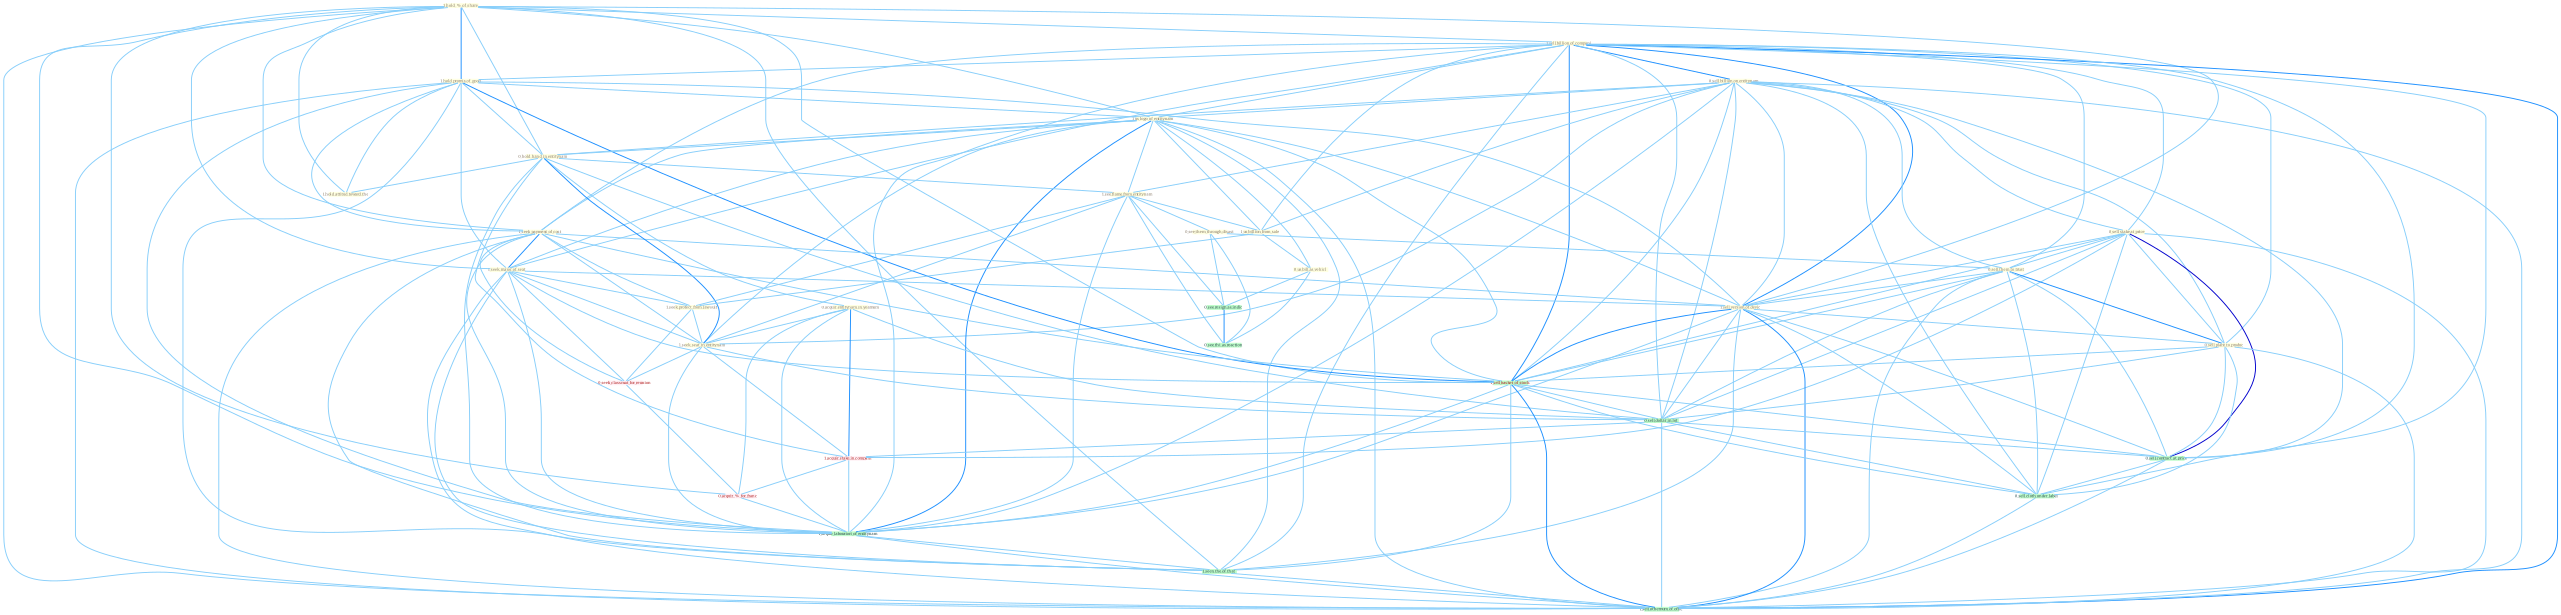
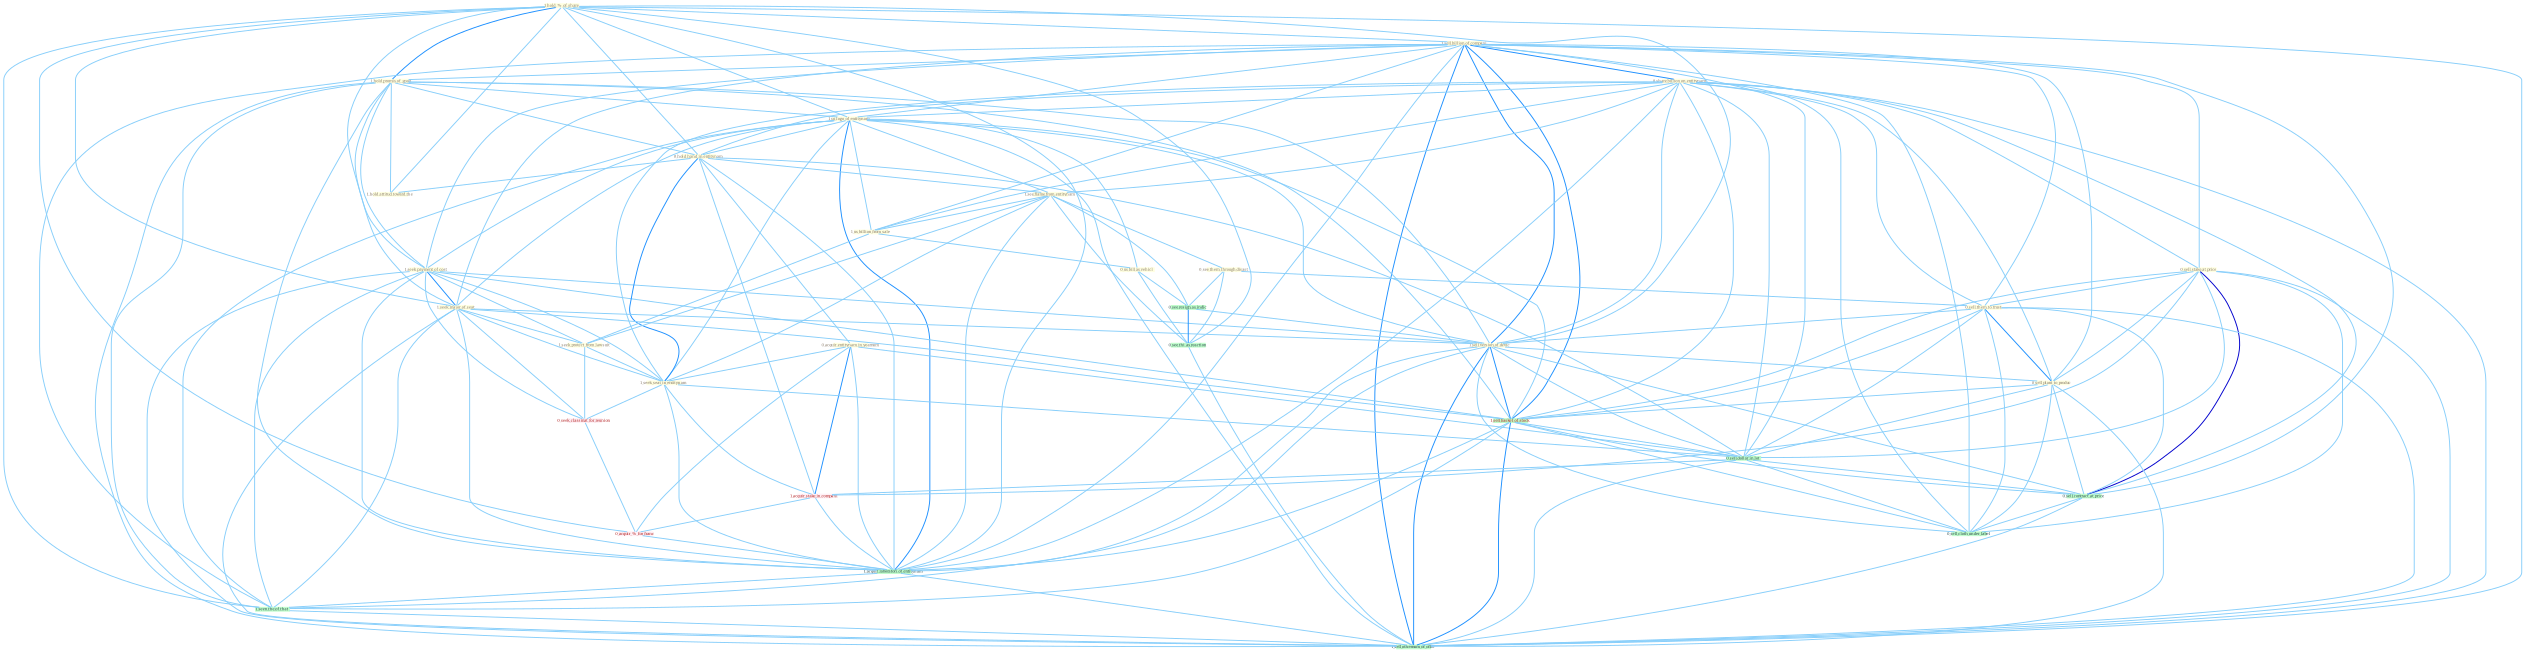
node "0_sell_billion_on_entitynam": label "0_sell_billion_on_entitynam" -> "0_share_billion_on_entitynam"
edge "1_hold_%_of_share" -- "1_sell_basket_of_stock": now "1_hold_%_of_share" -- "0_see_thi_as_reaction"
edge "0_sell_stake_at_price" -- "1_sell_version_of_devic": now "0_see_resign_as_indic" -- "1_sell_version_of_devic"
edge "1_hold_promis_of_good" -- "1_sell_basket_of_stock": color #1e90ff -> #87cefa
edge "0_sell_cloth_under_label" -- "1_sell_othernum_of_offic": now "0_see_thi_as_reaction" -- "1_sell_othernum_of_offic"
